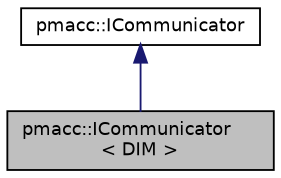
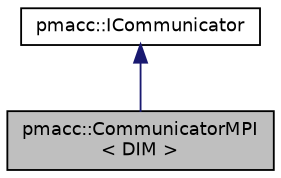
node "pmacc::ICommunicator < DIM >": label "pmacc::ICommunicator < DIM >" -> "pmacc::CommunicatorMPI < DIM >"
